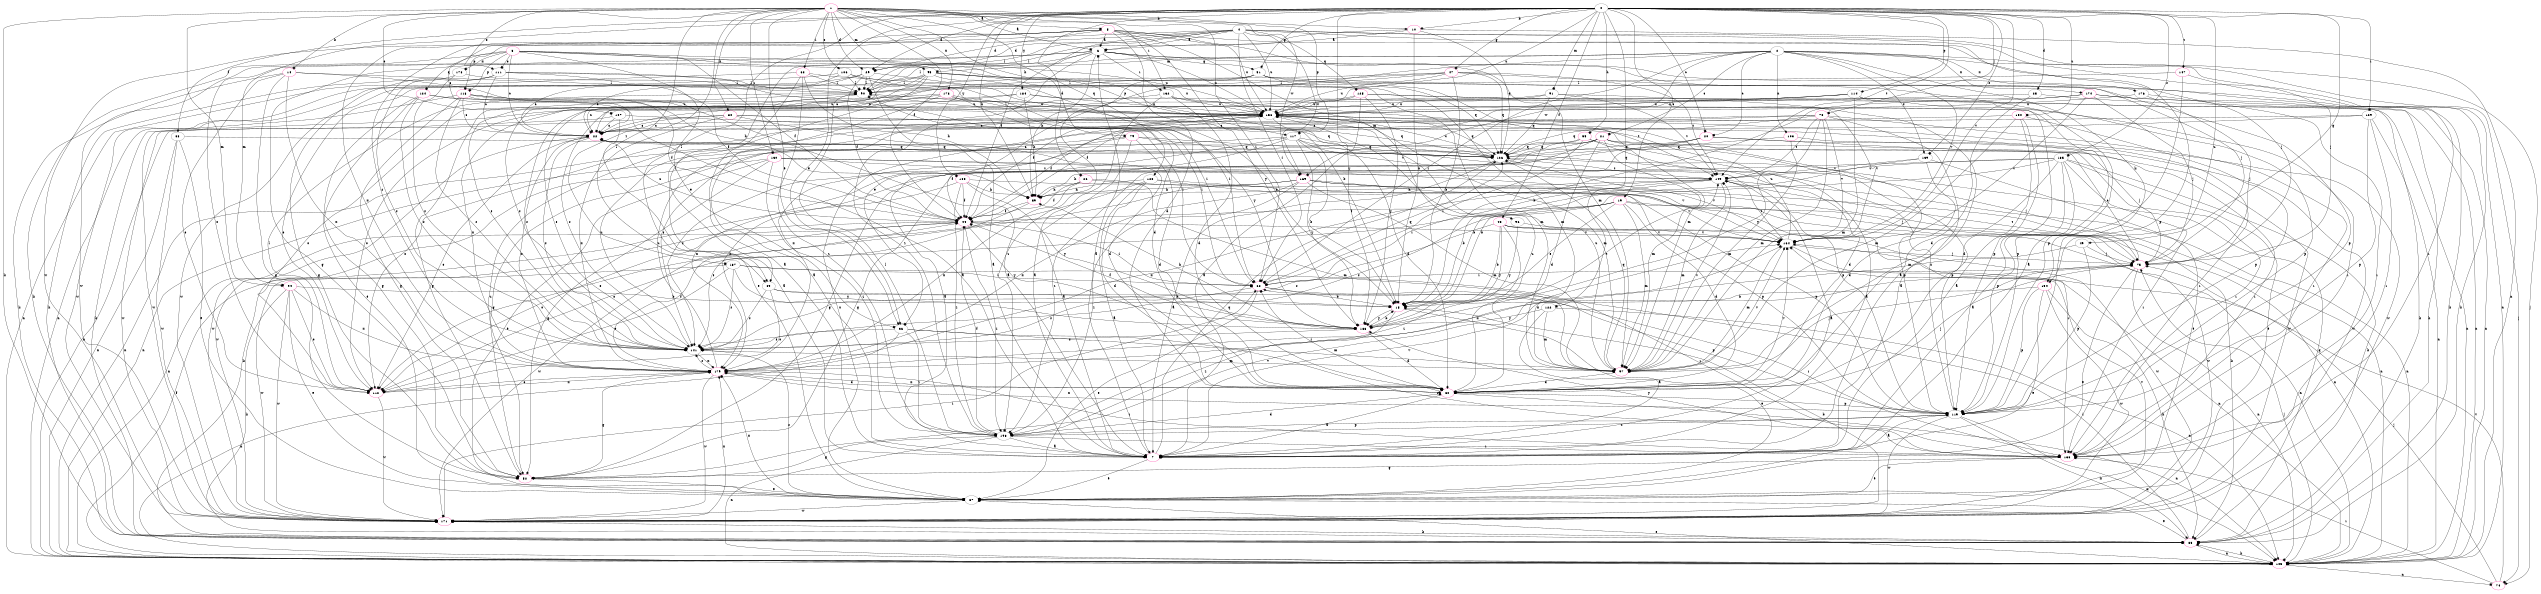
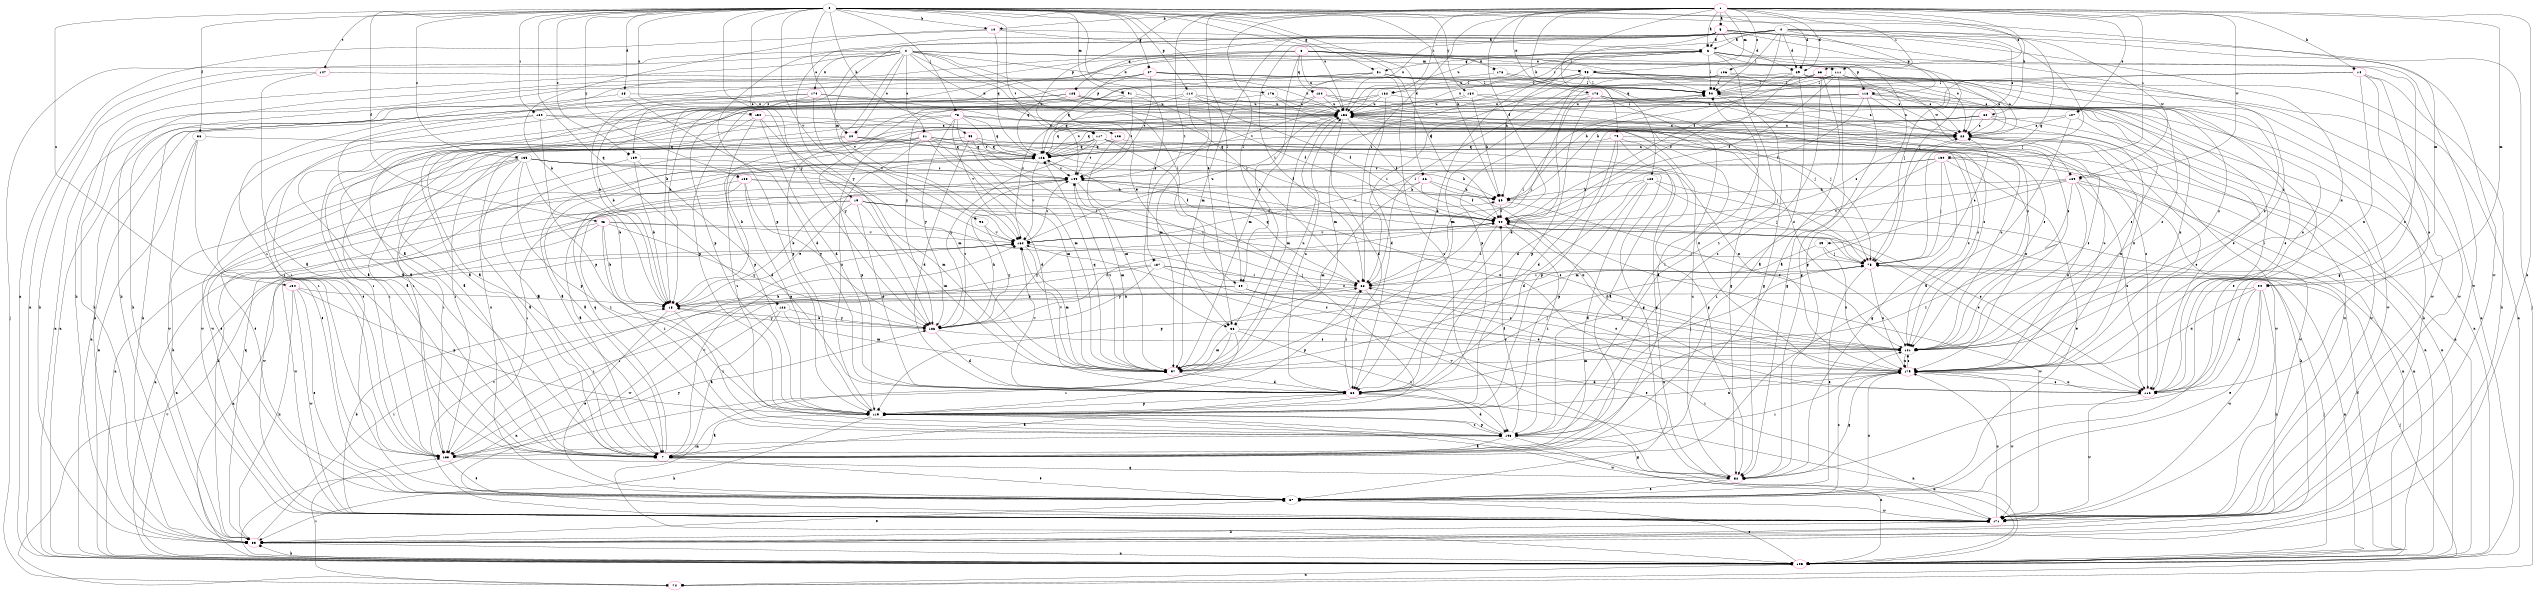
edge "0" -> "55": arrowhead box -> diamond
edge "2" -> "154": now "2" -> "83"
edge "117" -> "119": label "p" -> "j"
